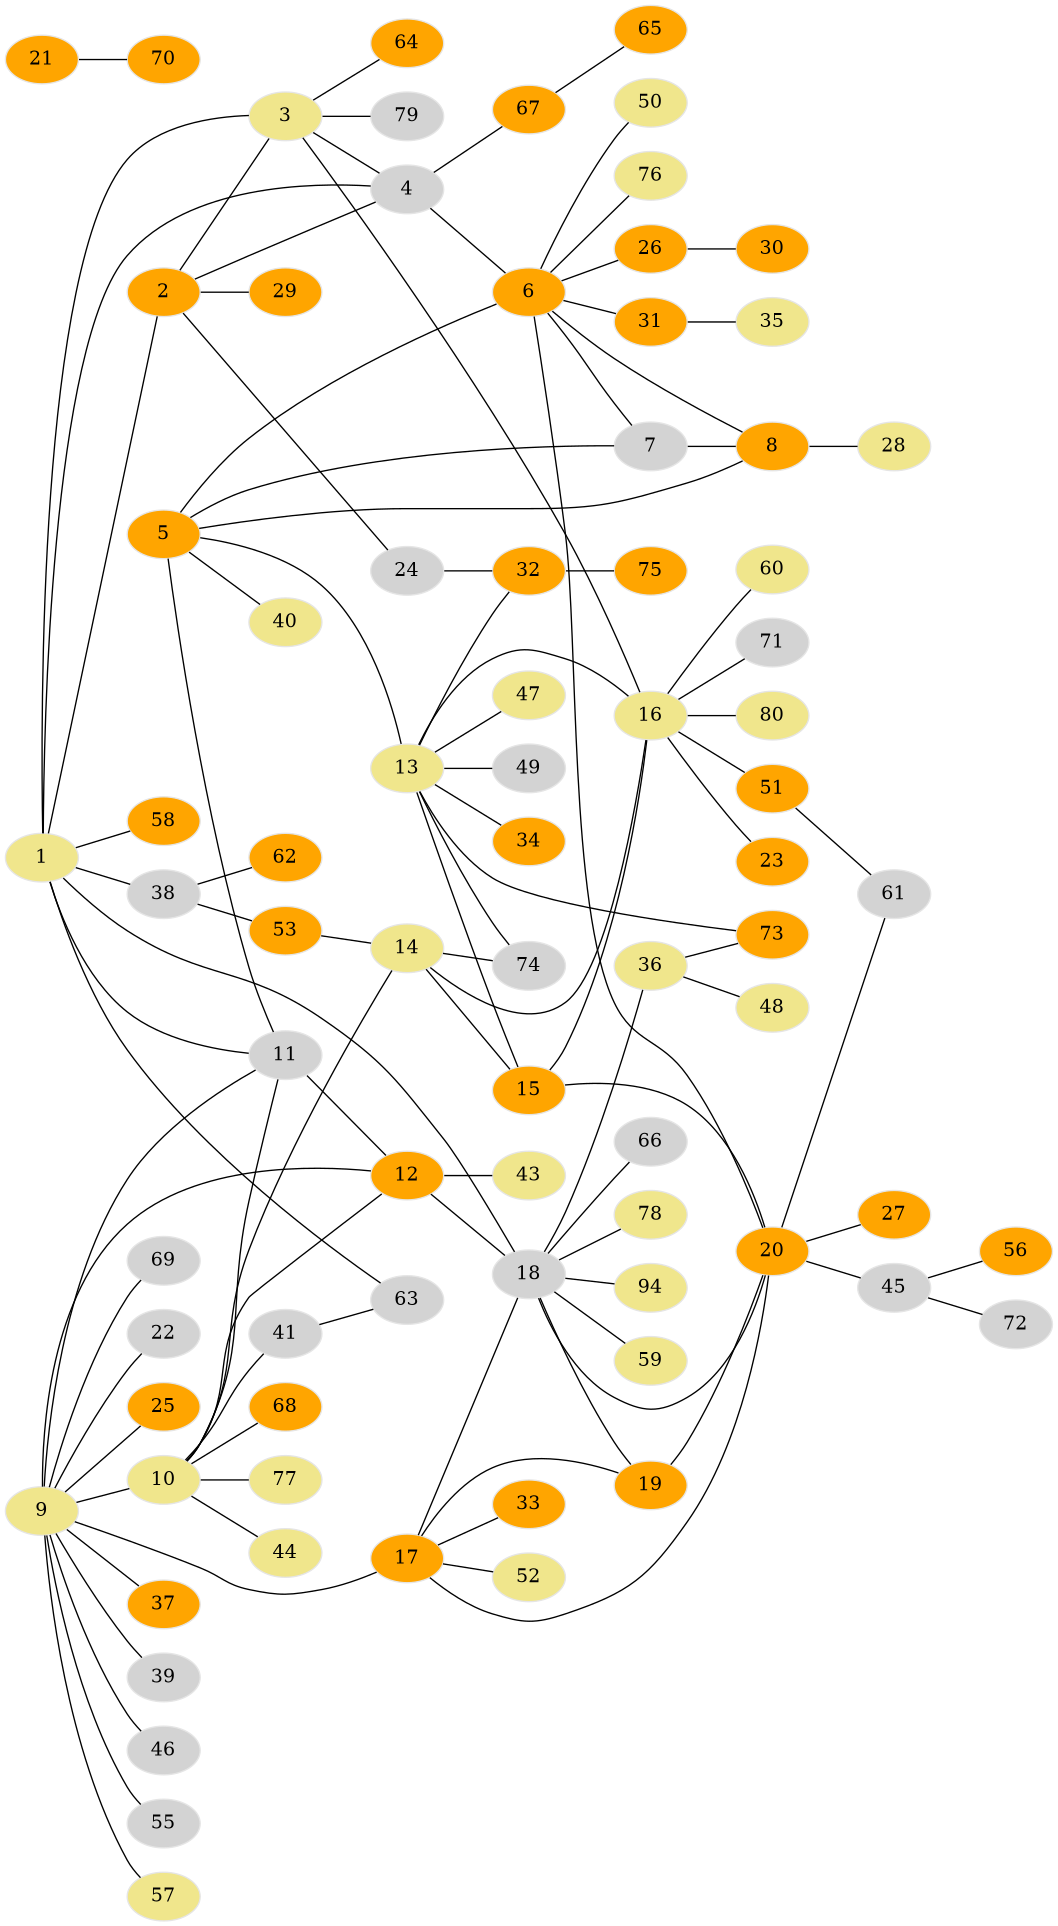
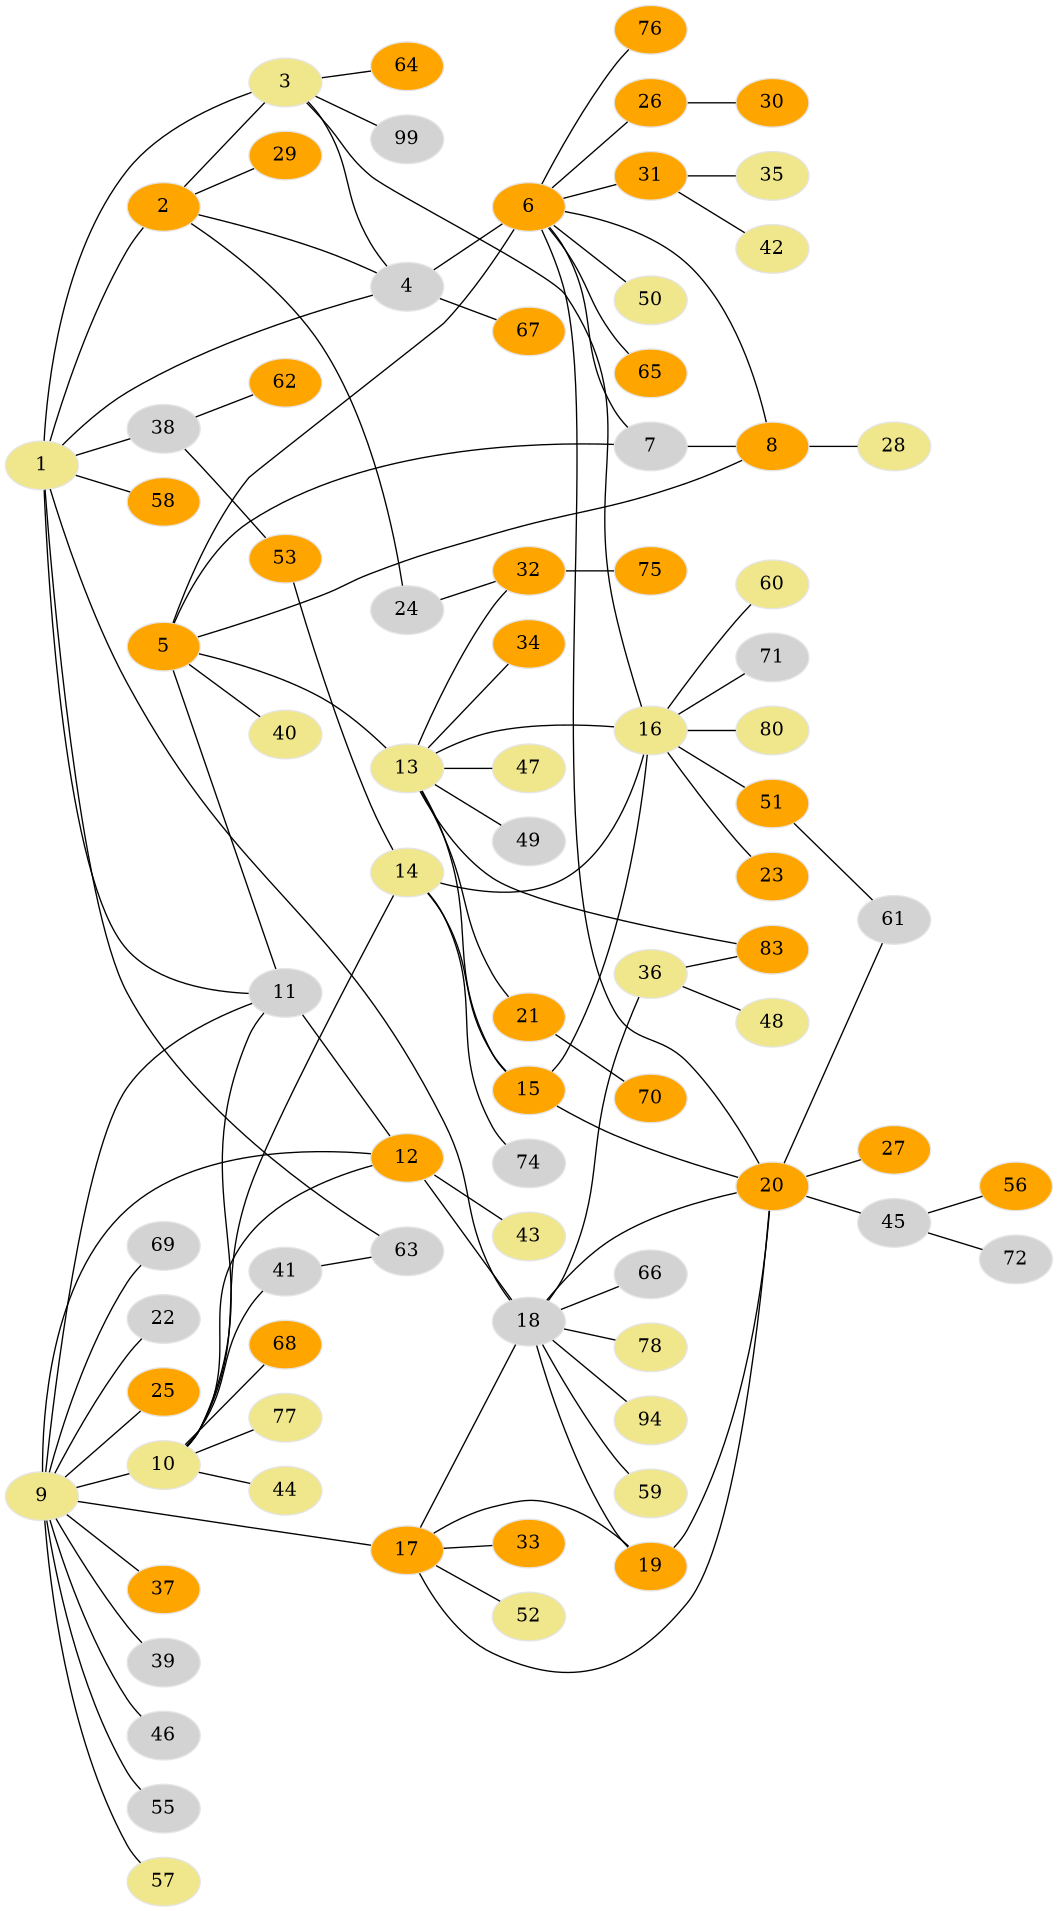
edge "65" -- "67": now "65" -- "6"
node "79": label "79" -> "99"
node "76": fillcolor khaki -> orange
node "42": added
edge "13" -- "74": now "13" -- "21"
node "73": label "73" -> "83"
